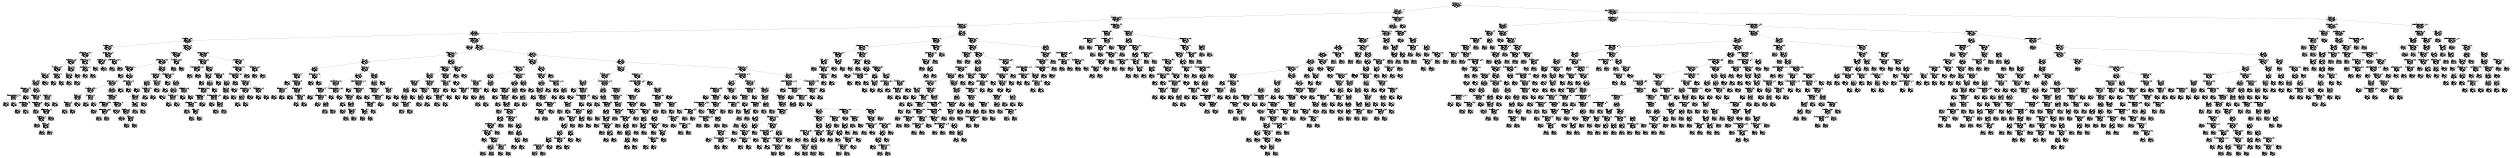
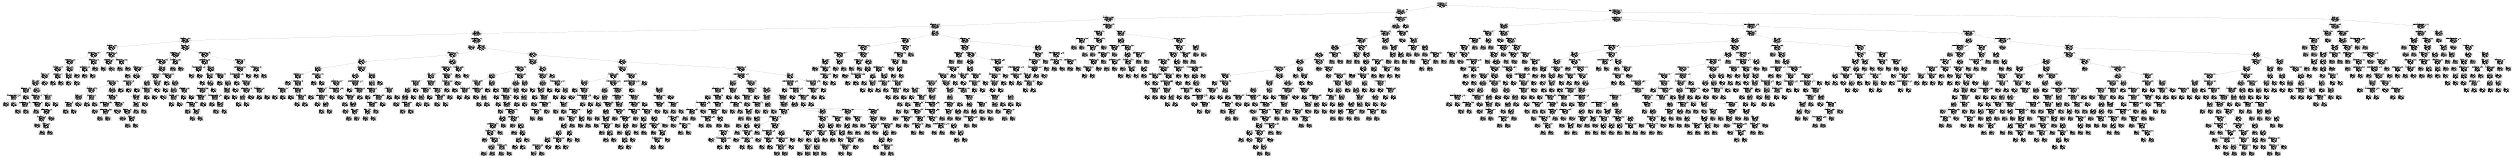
node "gini = 0.0 samples = 42 value = [42, 0] class = spam": added
